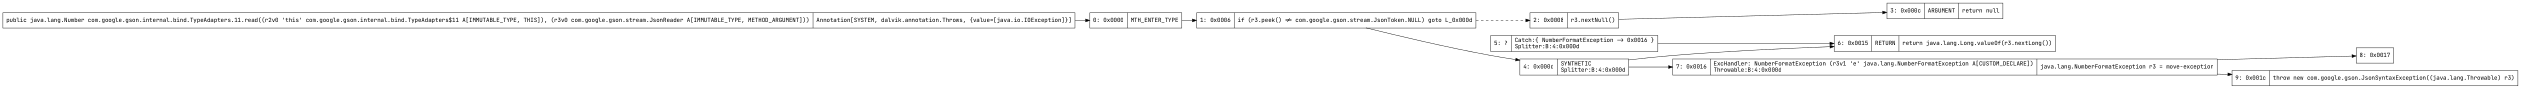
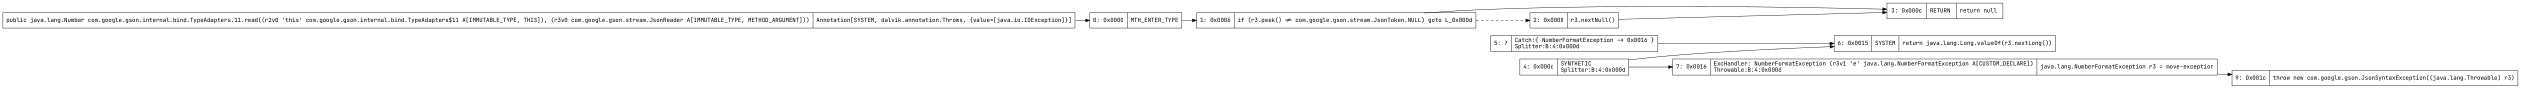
node "3: 0x000c": text "ARGUMENT" -> "RETURN"
node "6: 0x0015": text "RETURN" -> "SYSTEM"
edge "1: 0x0006" -> "4: 0x000d": now "1: 0x0006" -> "3: 0x000c"
node "8: 0x0017": removed
